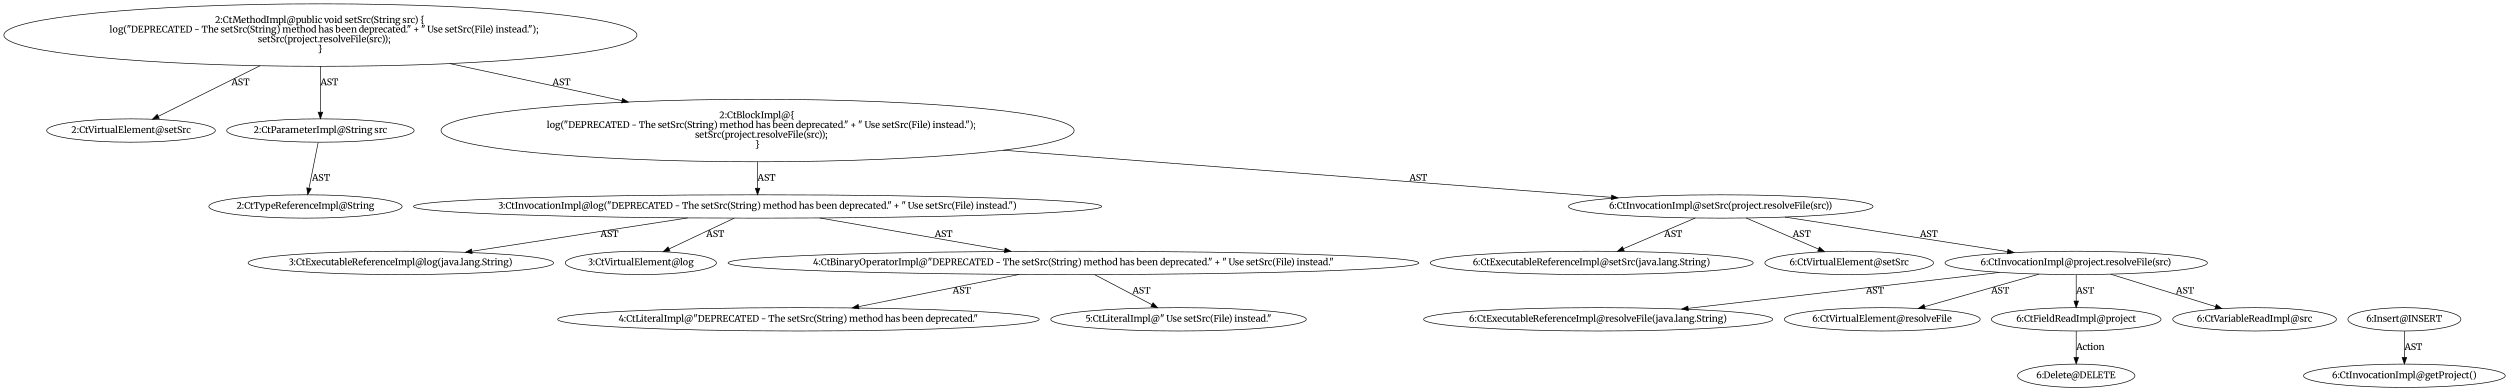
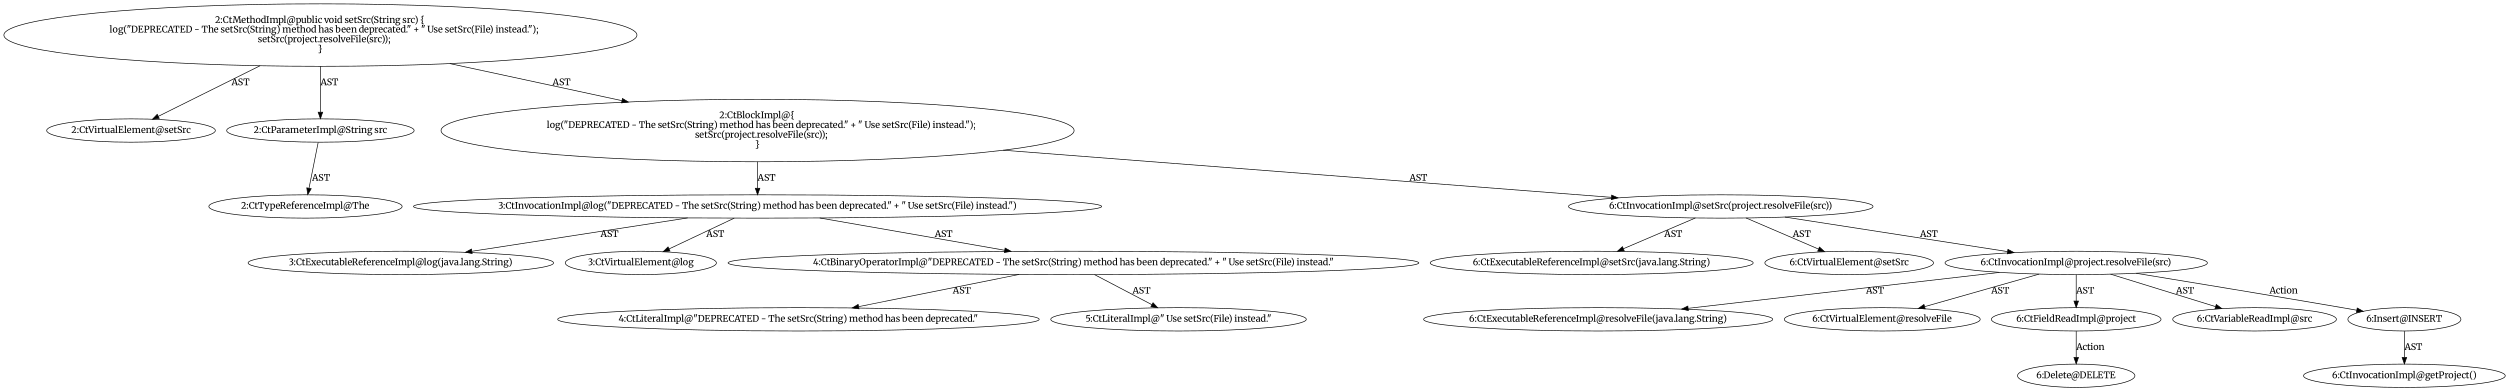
node "2:CtTypeReferenceImpl@String": label "2:CtTypeReferenceImpl@String" -> "2:CtTypeReferenceImpl@The"
edge "6:CtInvocationImpl@project.resolveFile(src)" -> "6:Insert@INSERT": added, label "Action"
